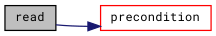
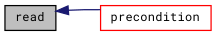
edge "read" -> "precondition": reversed
